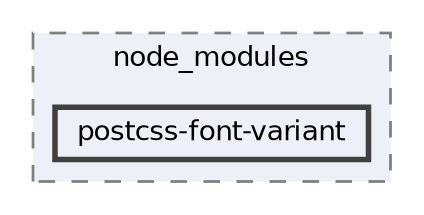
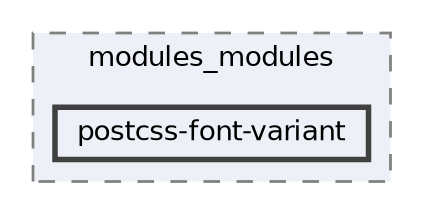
cluster "node_modules": label "node_modules" -> "modules_modules"
